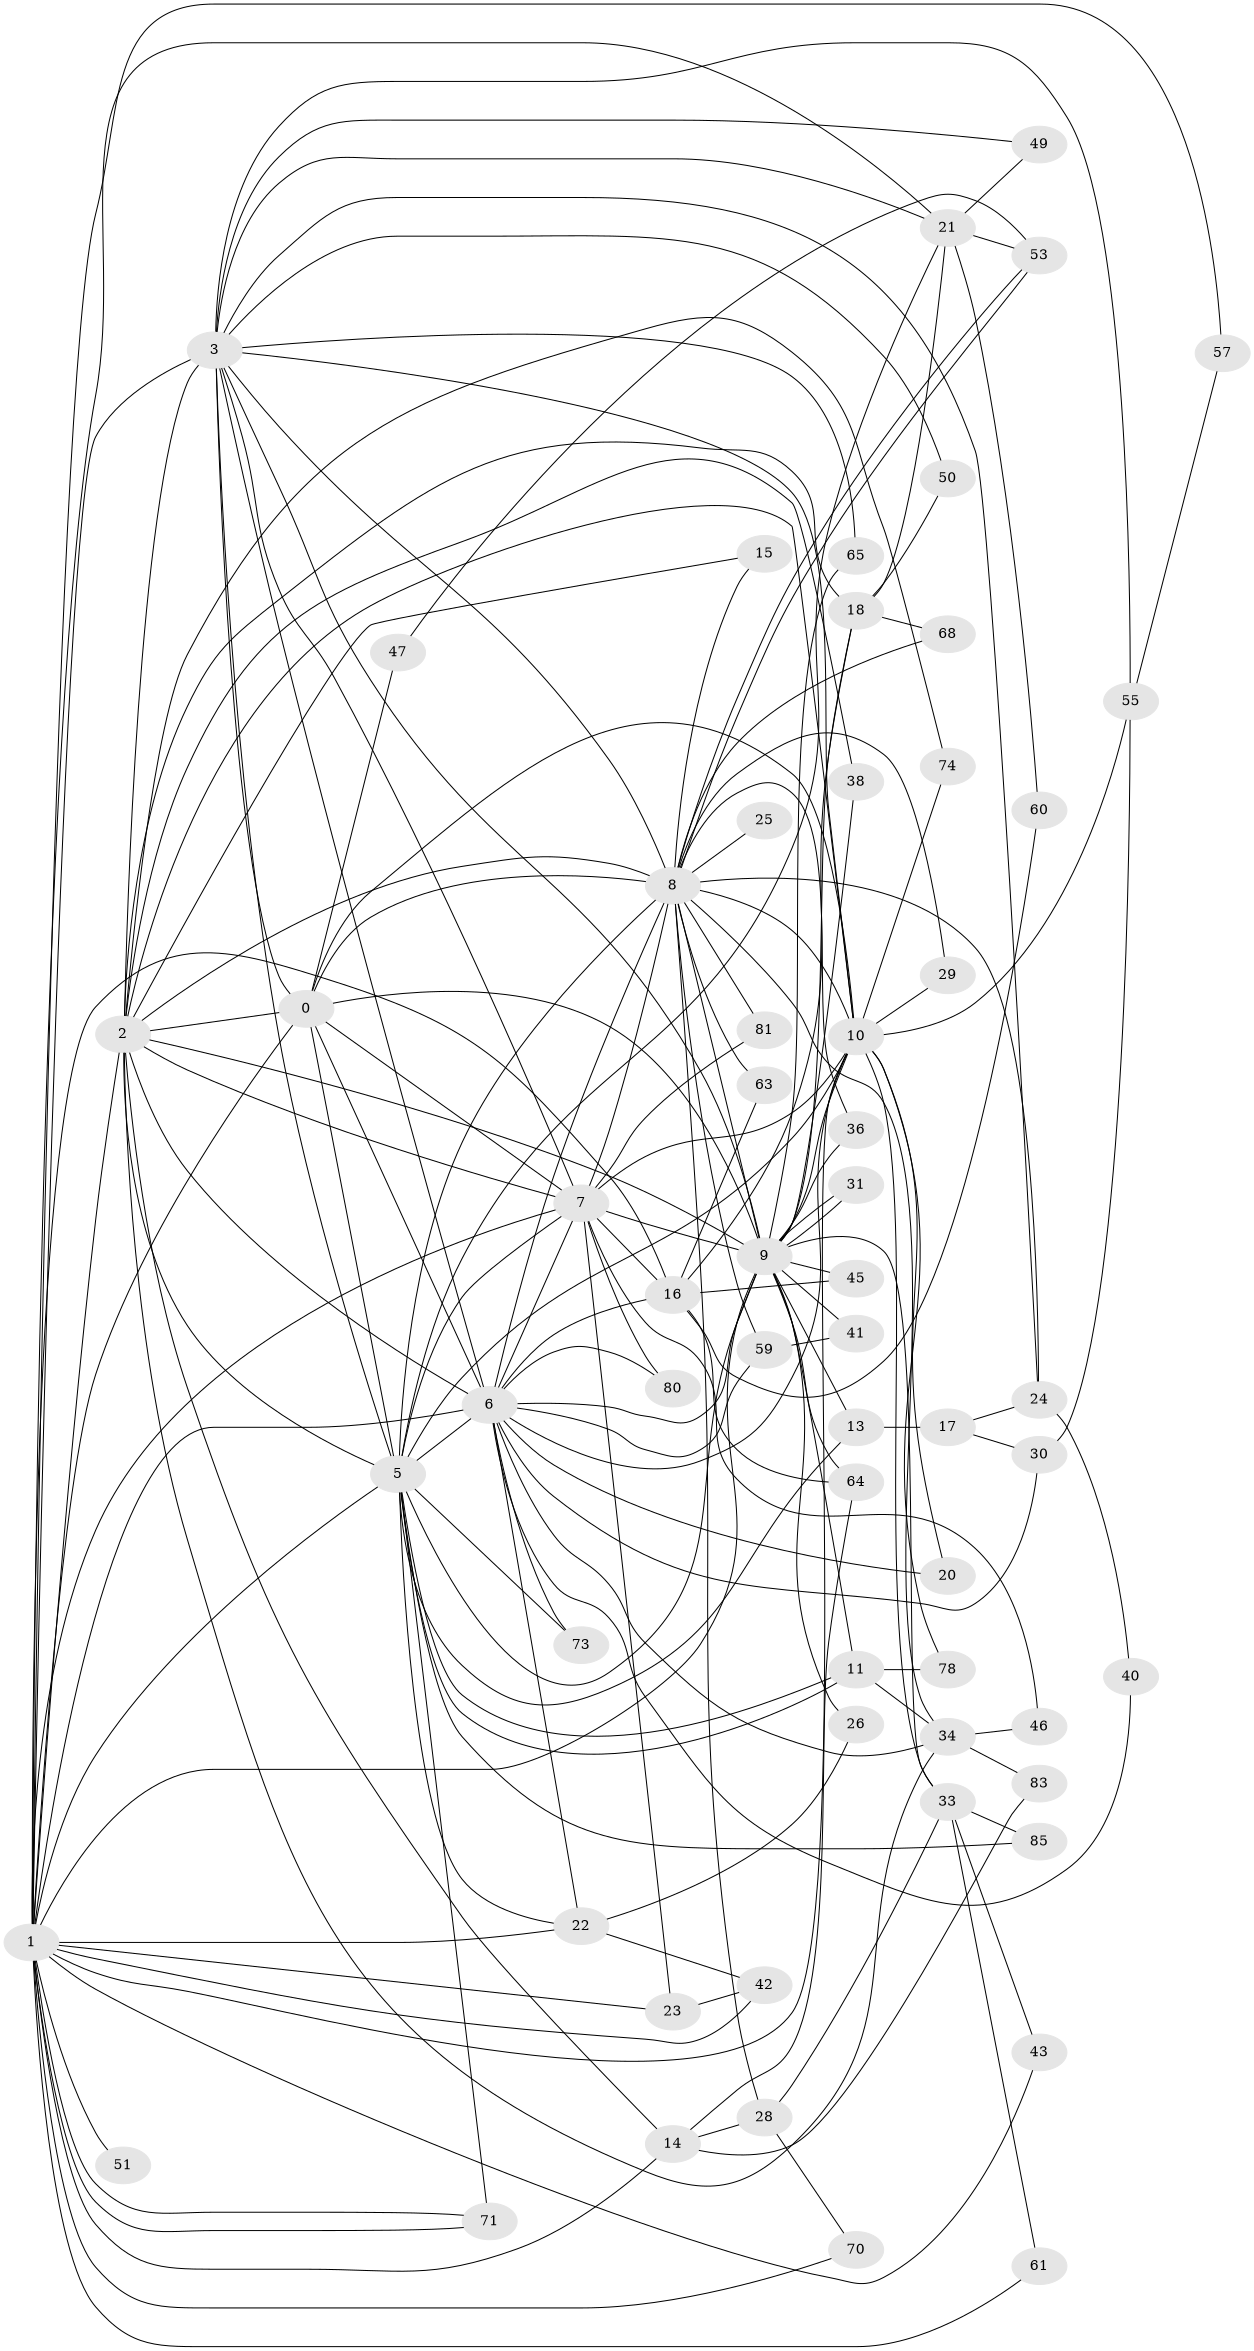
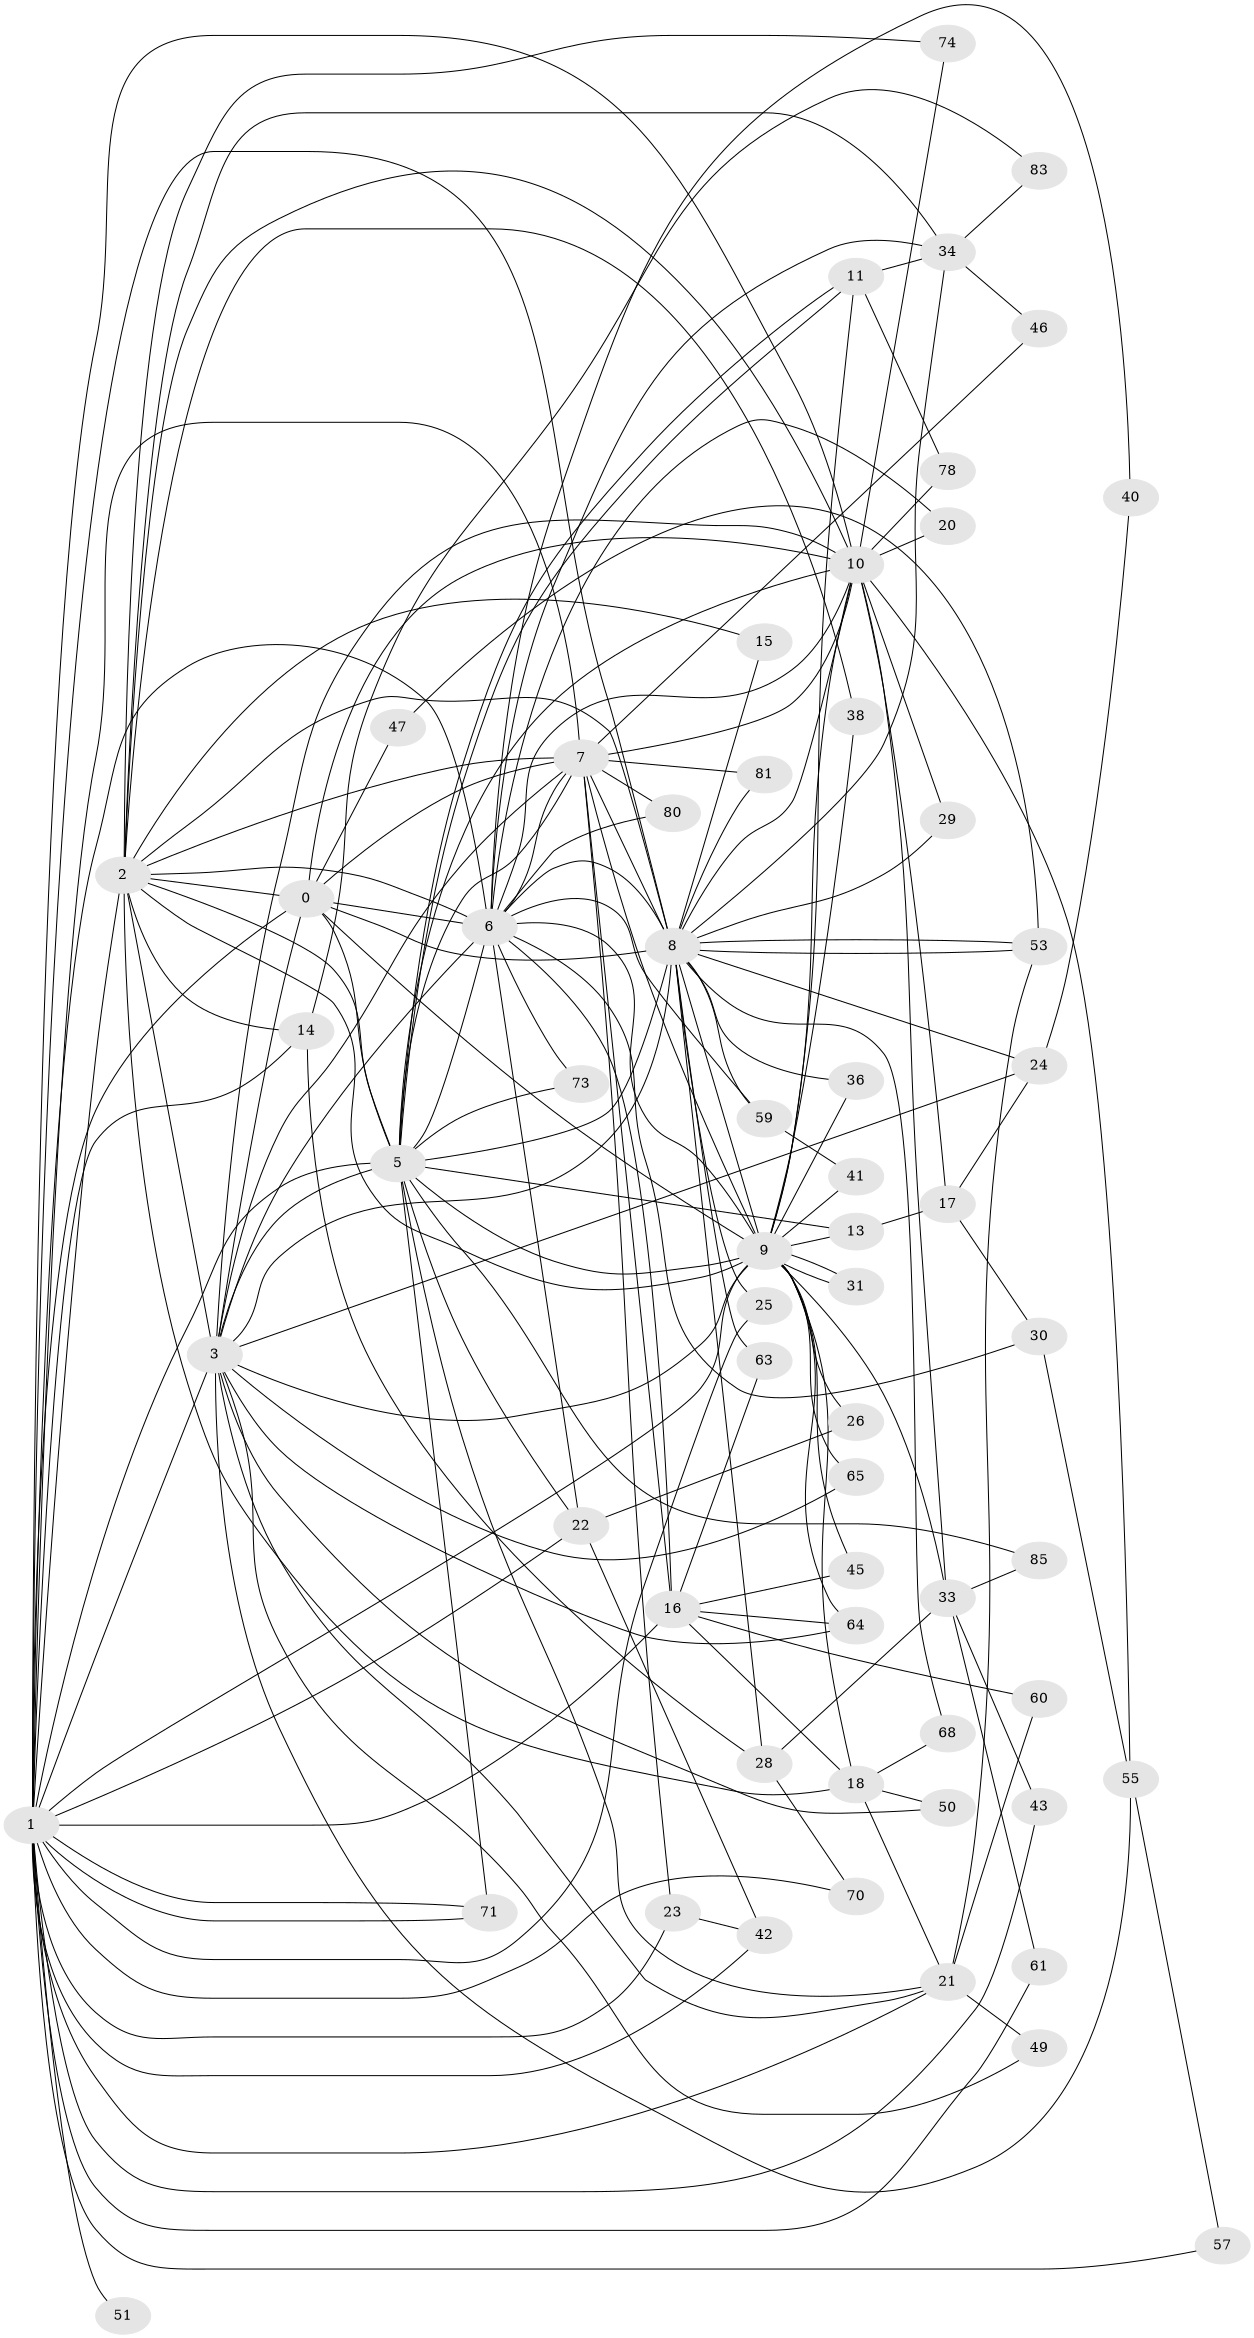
edge "8" -- "1": added
edge "10" -- "17": added
edge "25" -- "1": added
edge "64" -- "14": now "64" -- "3"
